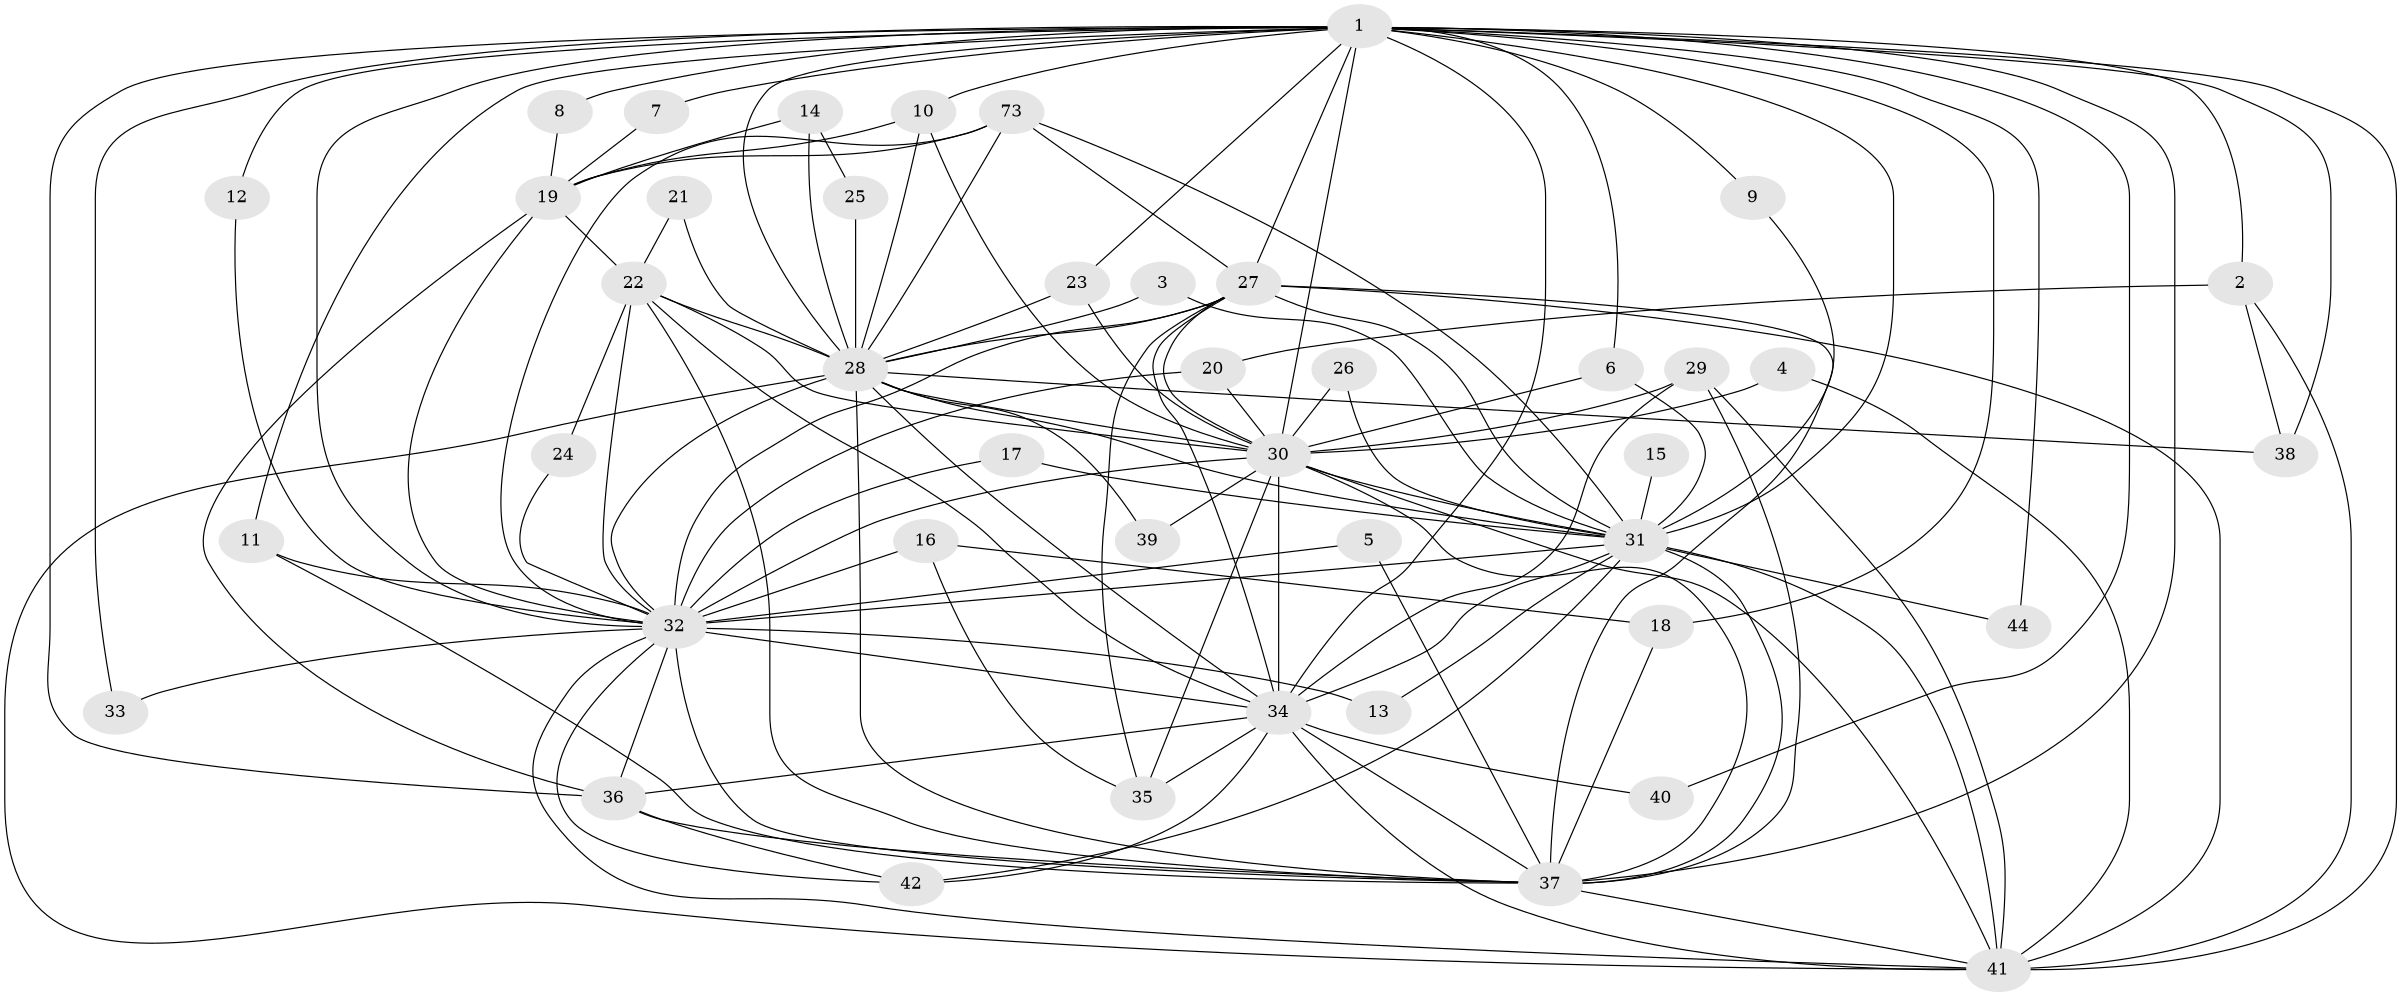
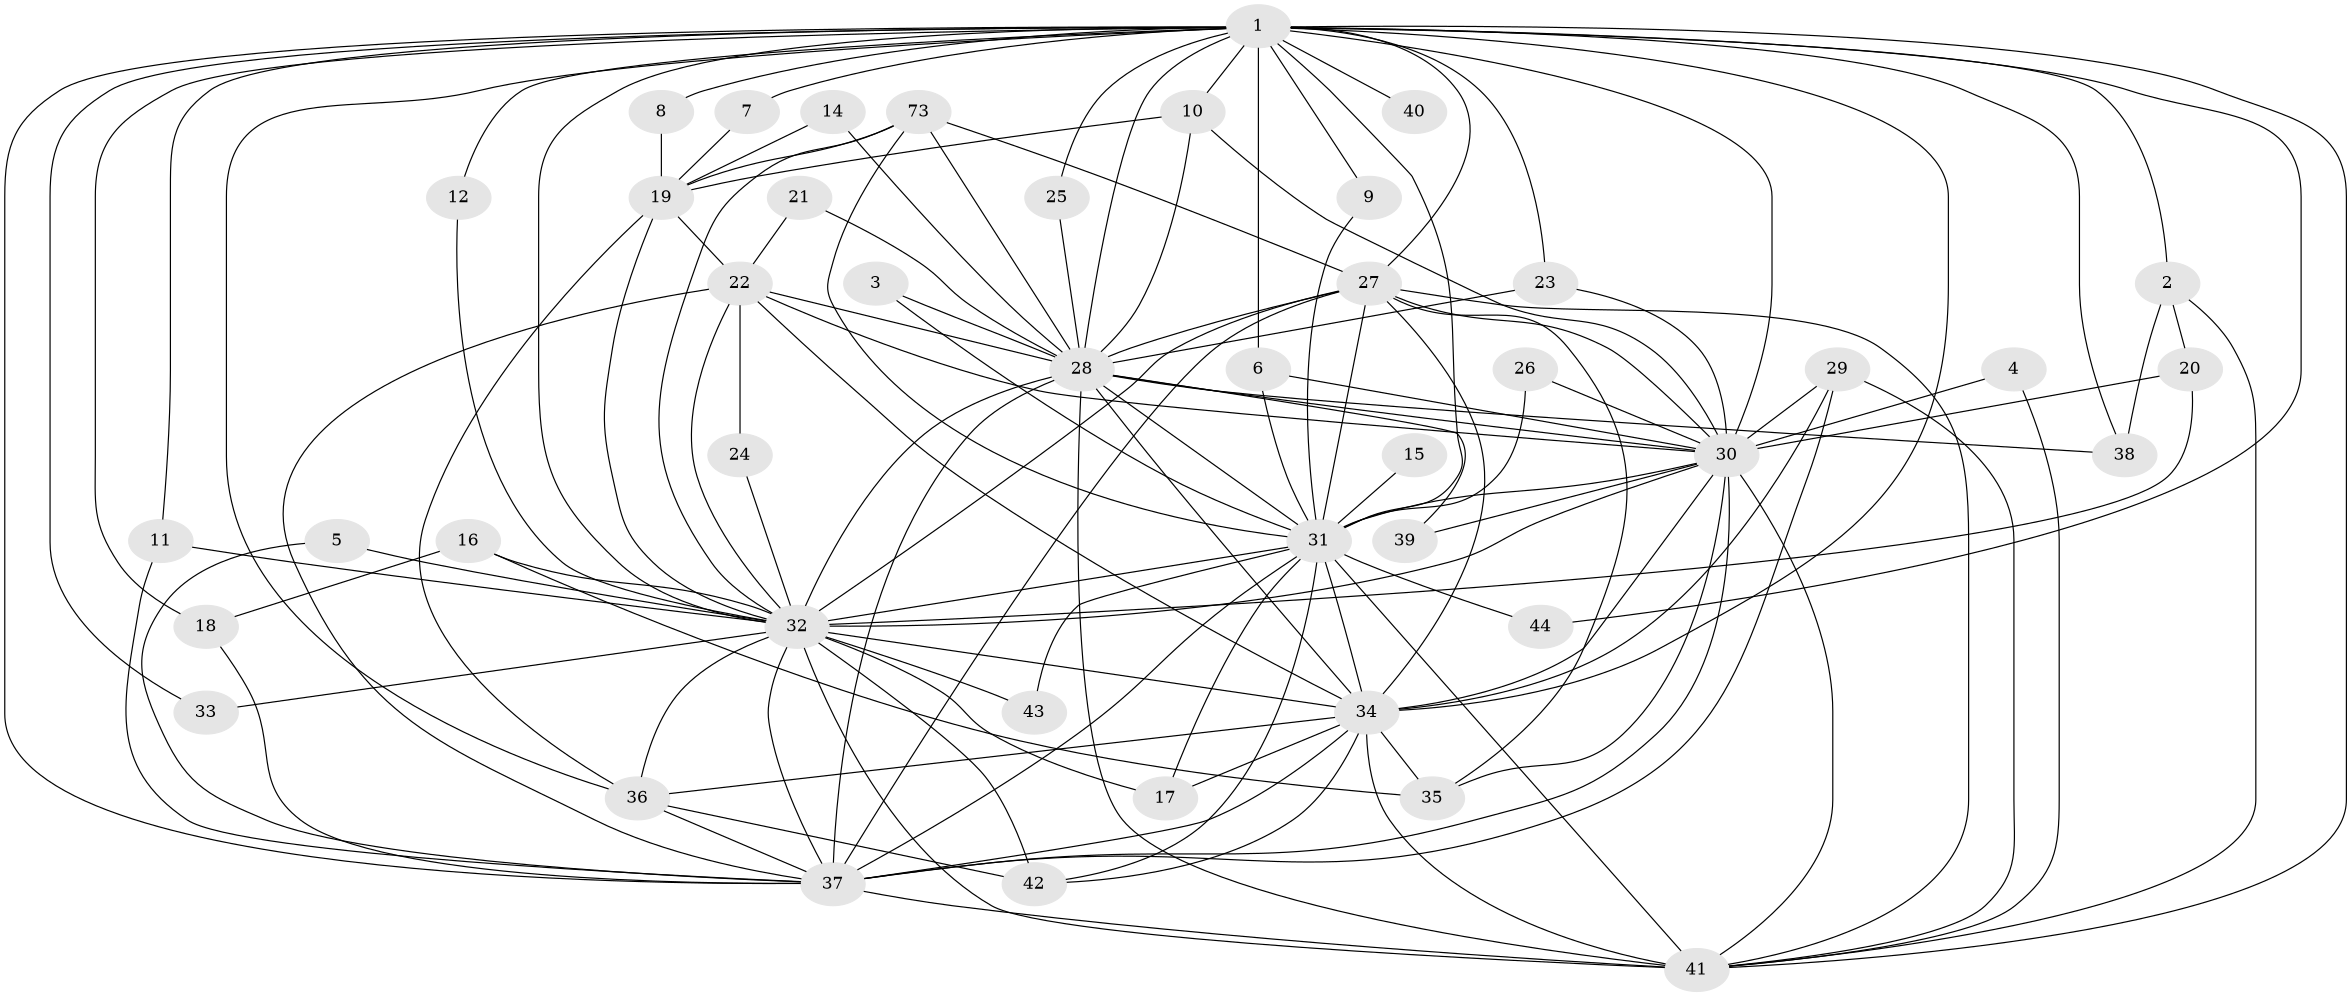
edge "14" -- "25": now "1" -- "25"
node "13": label "13" -> "43"
edge "34" -- "40": now "34" -- "17"
